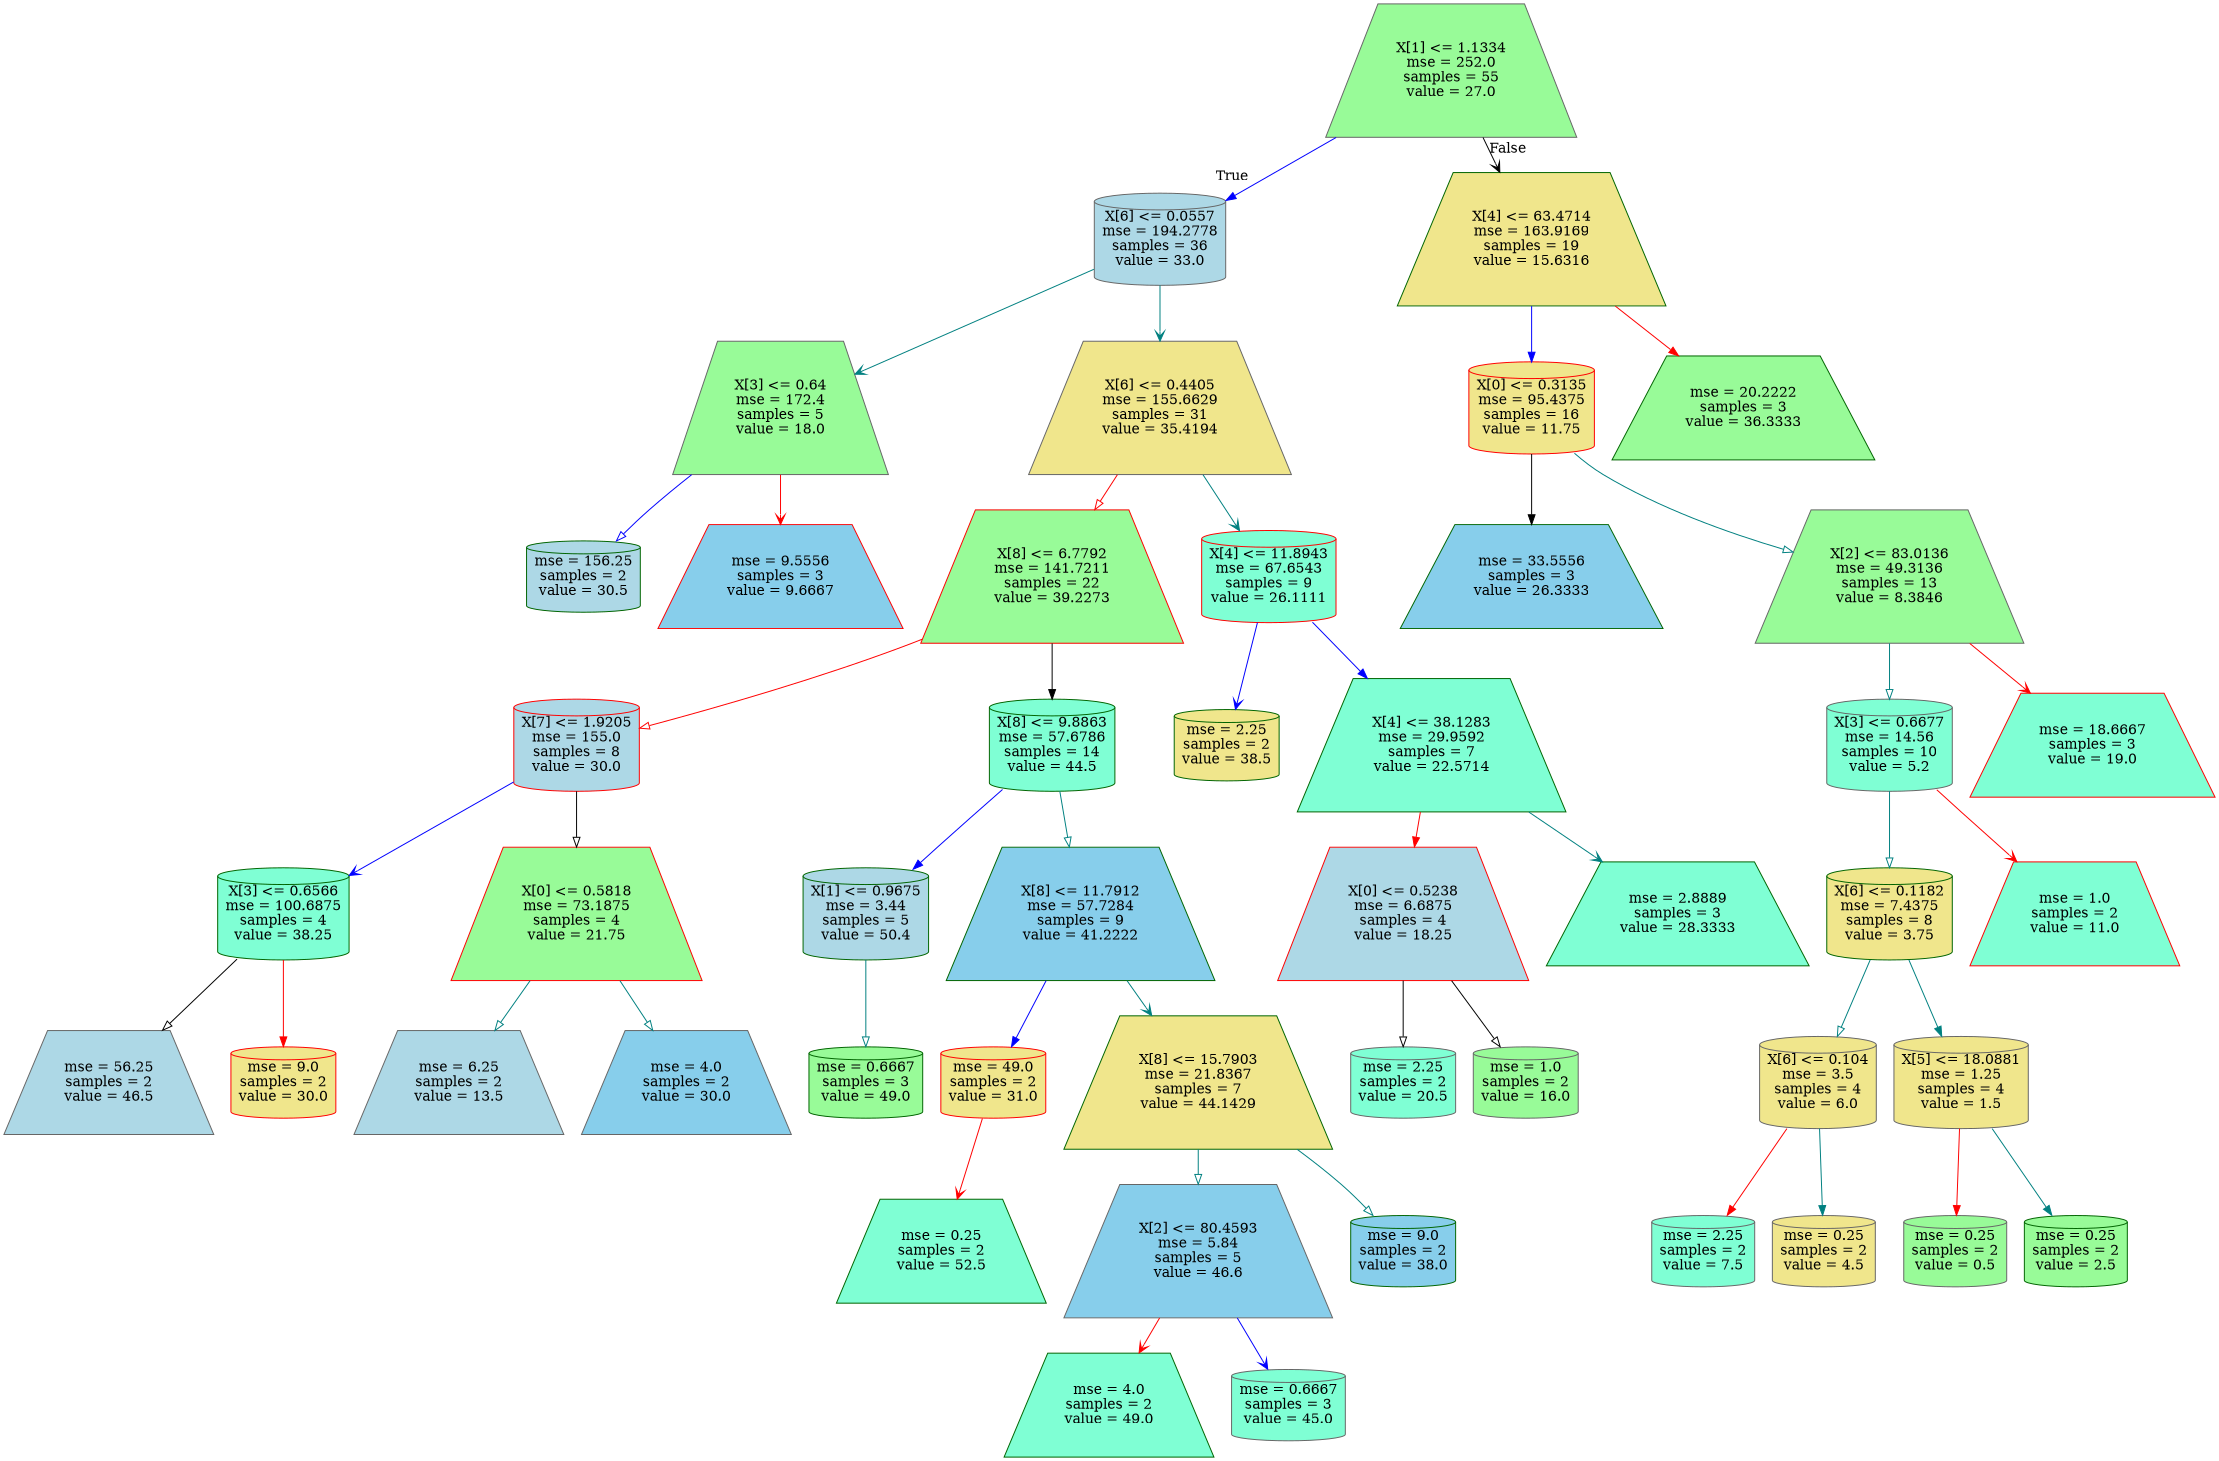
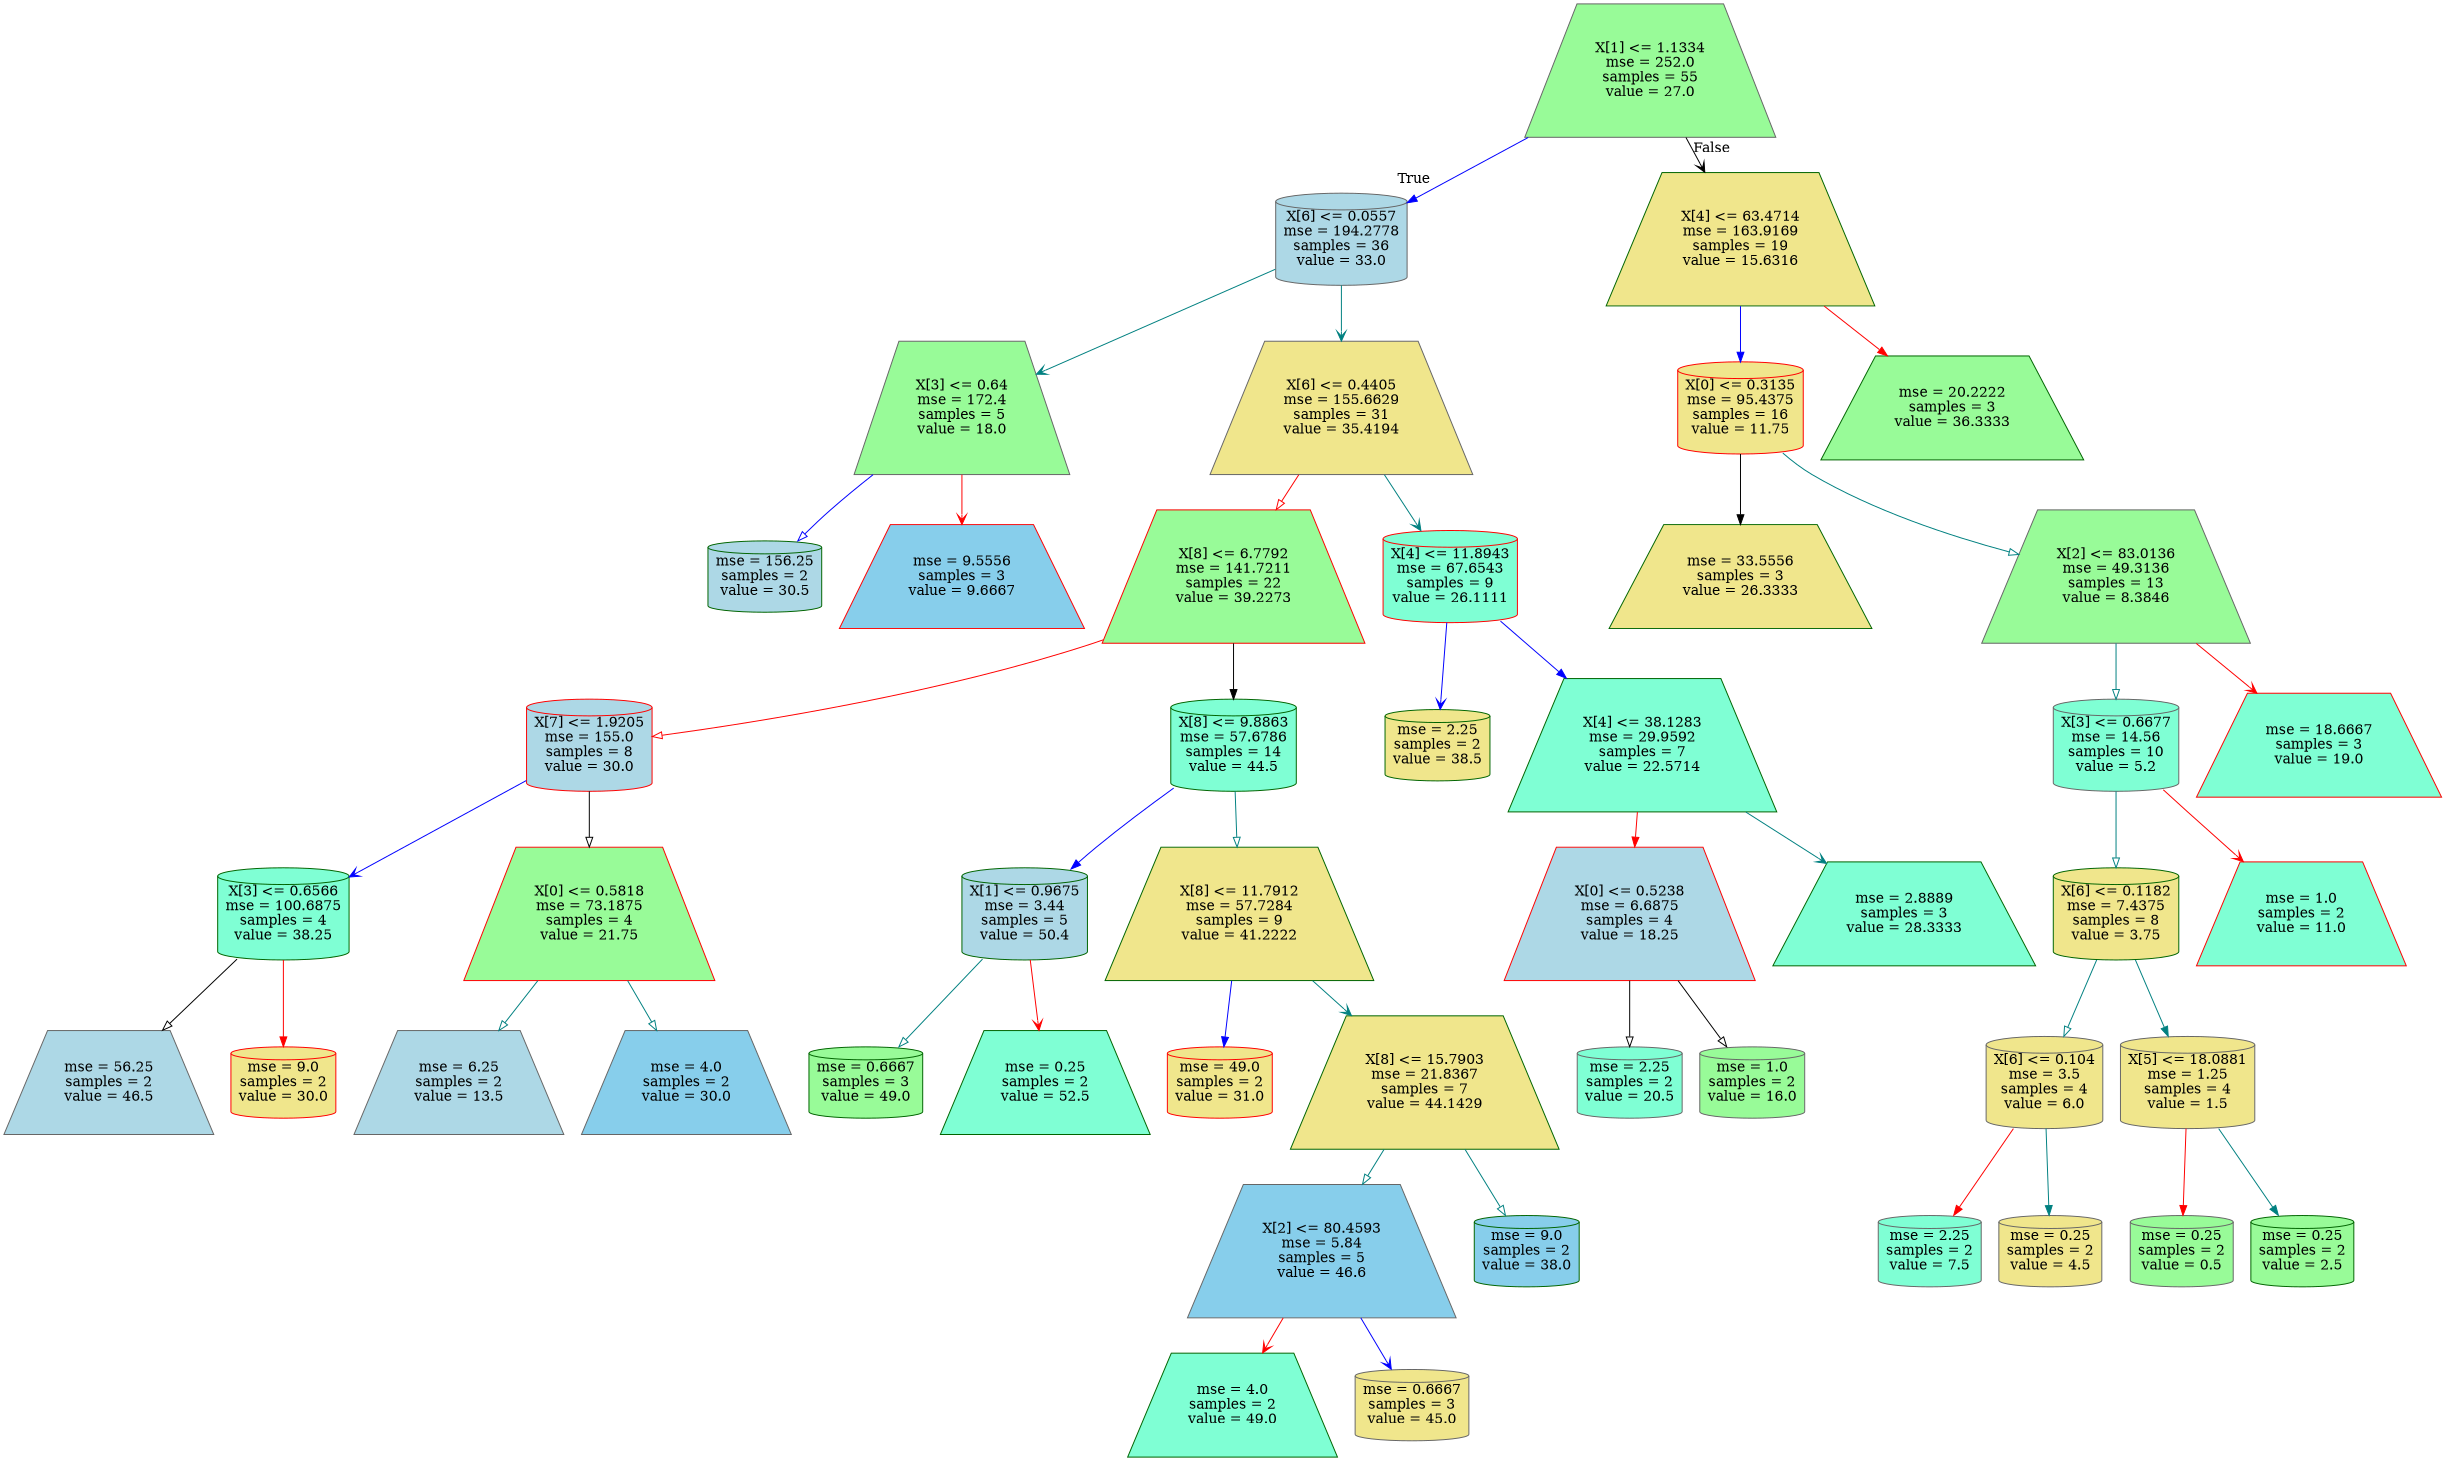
node "mse = 33.5556 samples = 3 value = 26.3333": fillcolor skyblue -> khaki
node "X[8] <= 11.7912 mse = 57.7284 samples = 9 value = 41.2222": fillcolor skyblue -> khaki
edge "mse = 49.0 samples = 2 value = 31.0" -> "mse = 0.25 samples = 2 value = 52.5": now "X[1] <= 0.9675 mse = 3.44 samples = 5 value = 50.4" -> "mse = 0.25 samples = 2 value = 52.5"
node "mse = 0.6667 samples = 3 value = 45.0": fillcolor aquamarine -> khaki
